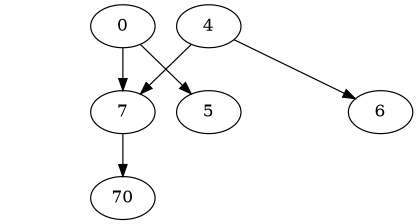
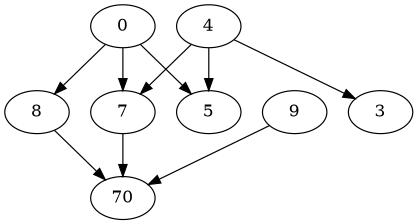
edge "4" -> "5": added
node "8": added
node "9": added
node "6": label "6" -> "3"
